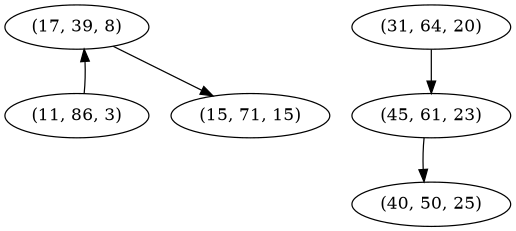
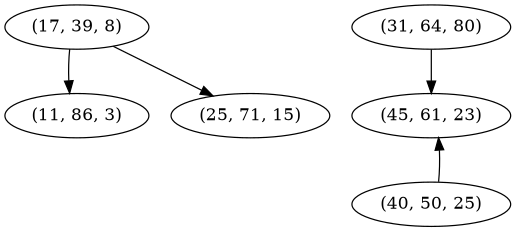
node "(31, 64, 20)": label "(31, 64, 20)" -> "(31, 64, 80)"
edge "(11, 86, 3)" -> "(17, 39, 8)": reversed
node "(15, 71, 15)": label "(15, 71, 15)" -> "(25, 71, 15)"
edge "(45, 61, 23)" -> "(40, 50, 25)": reversed
